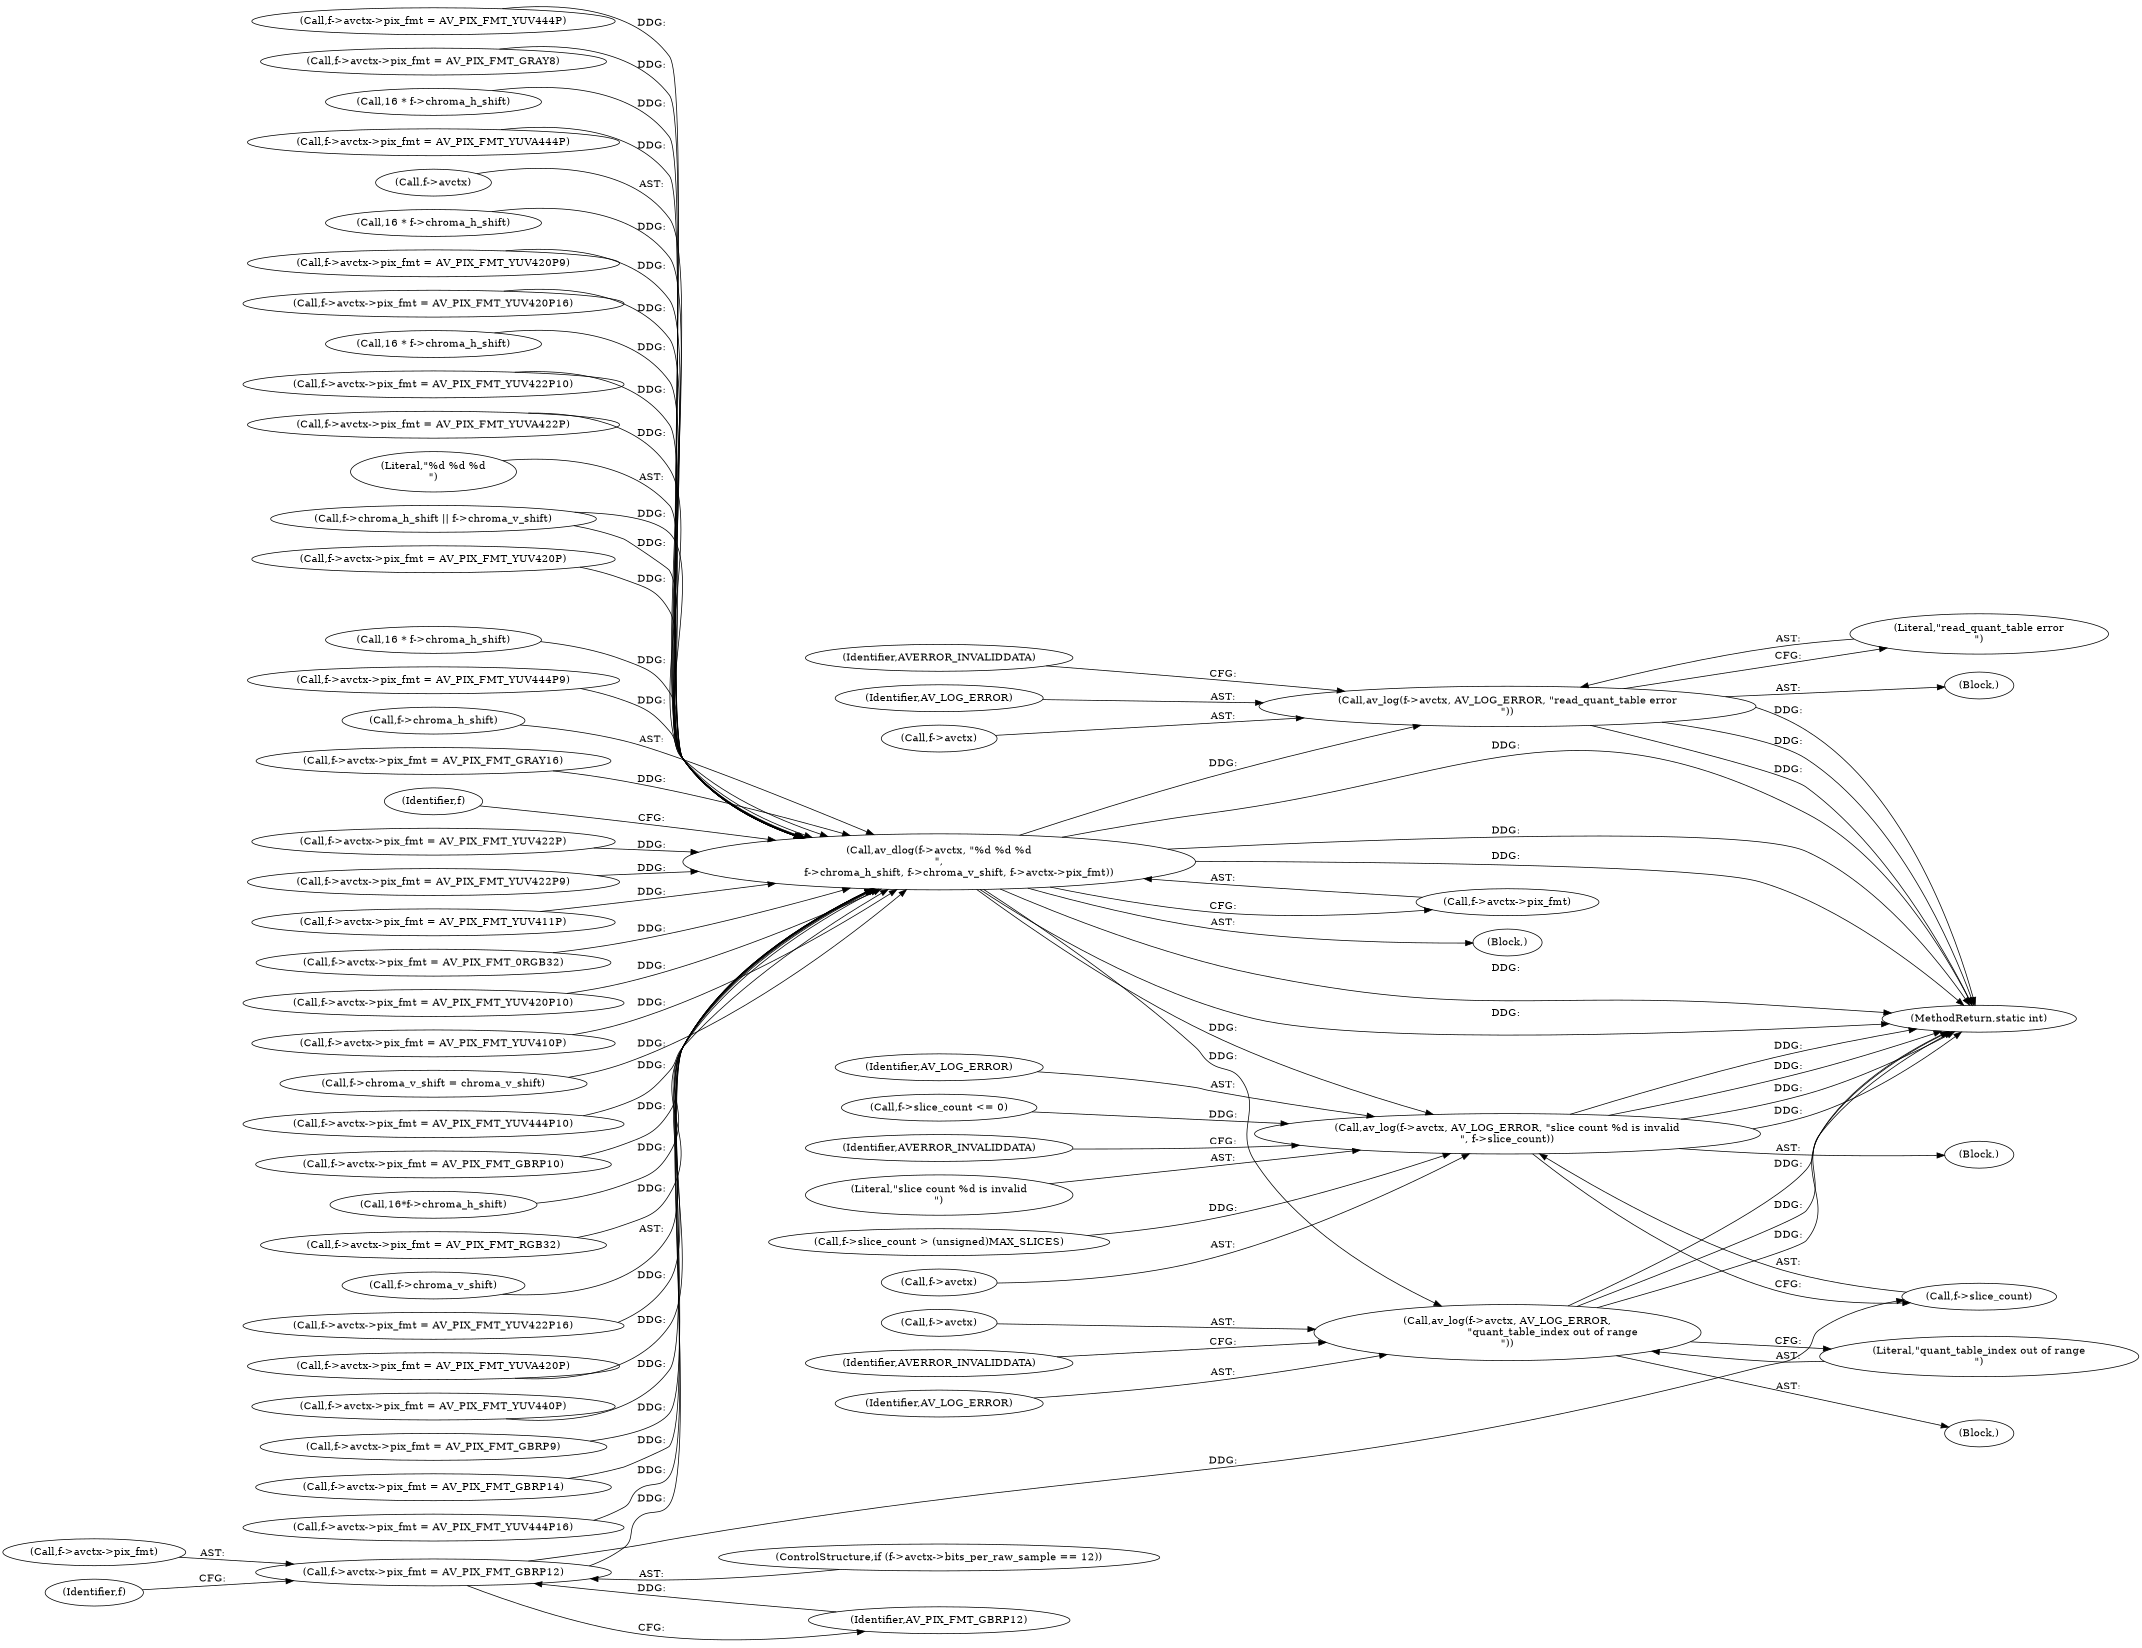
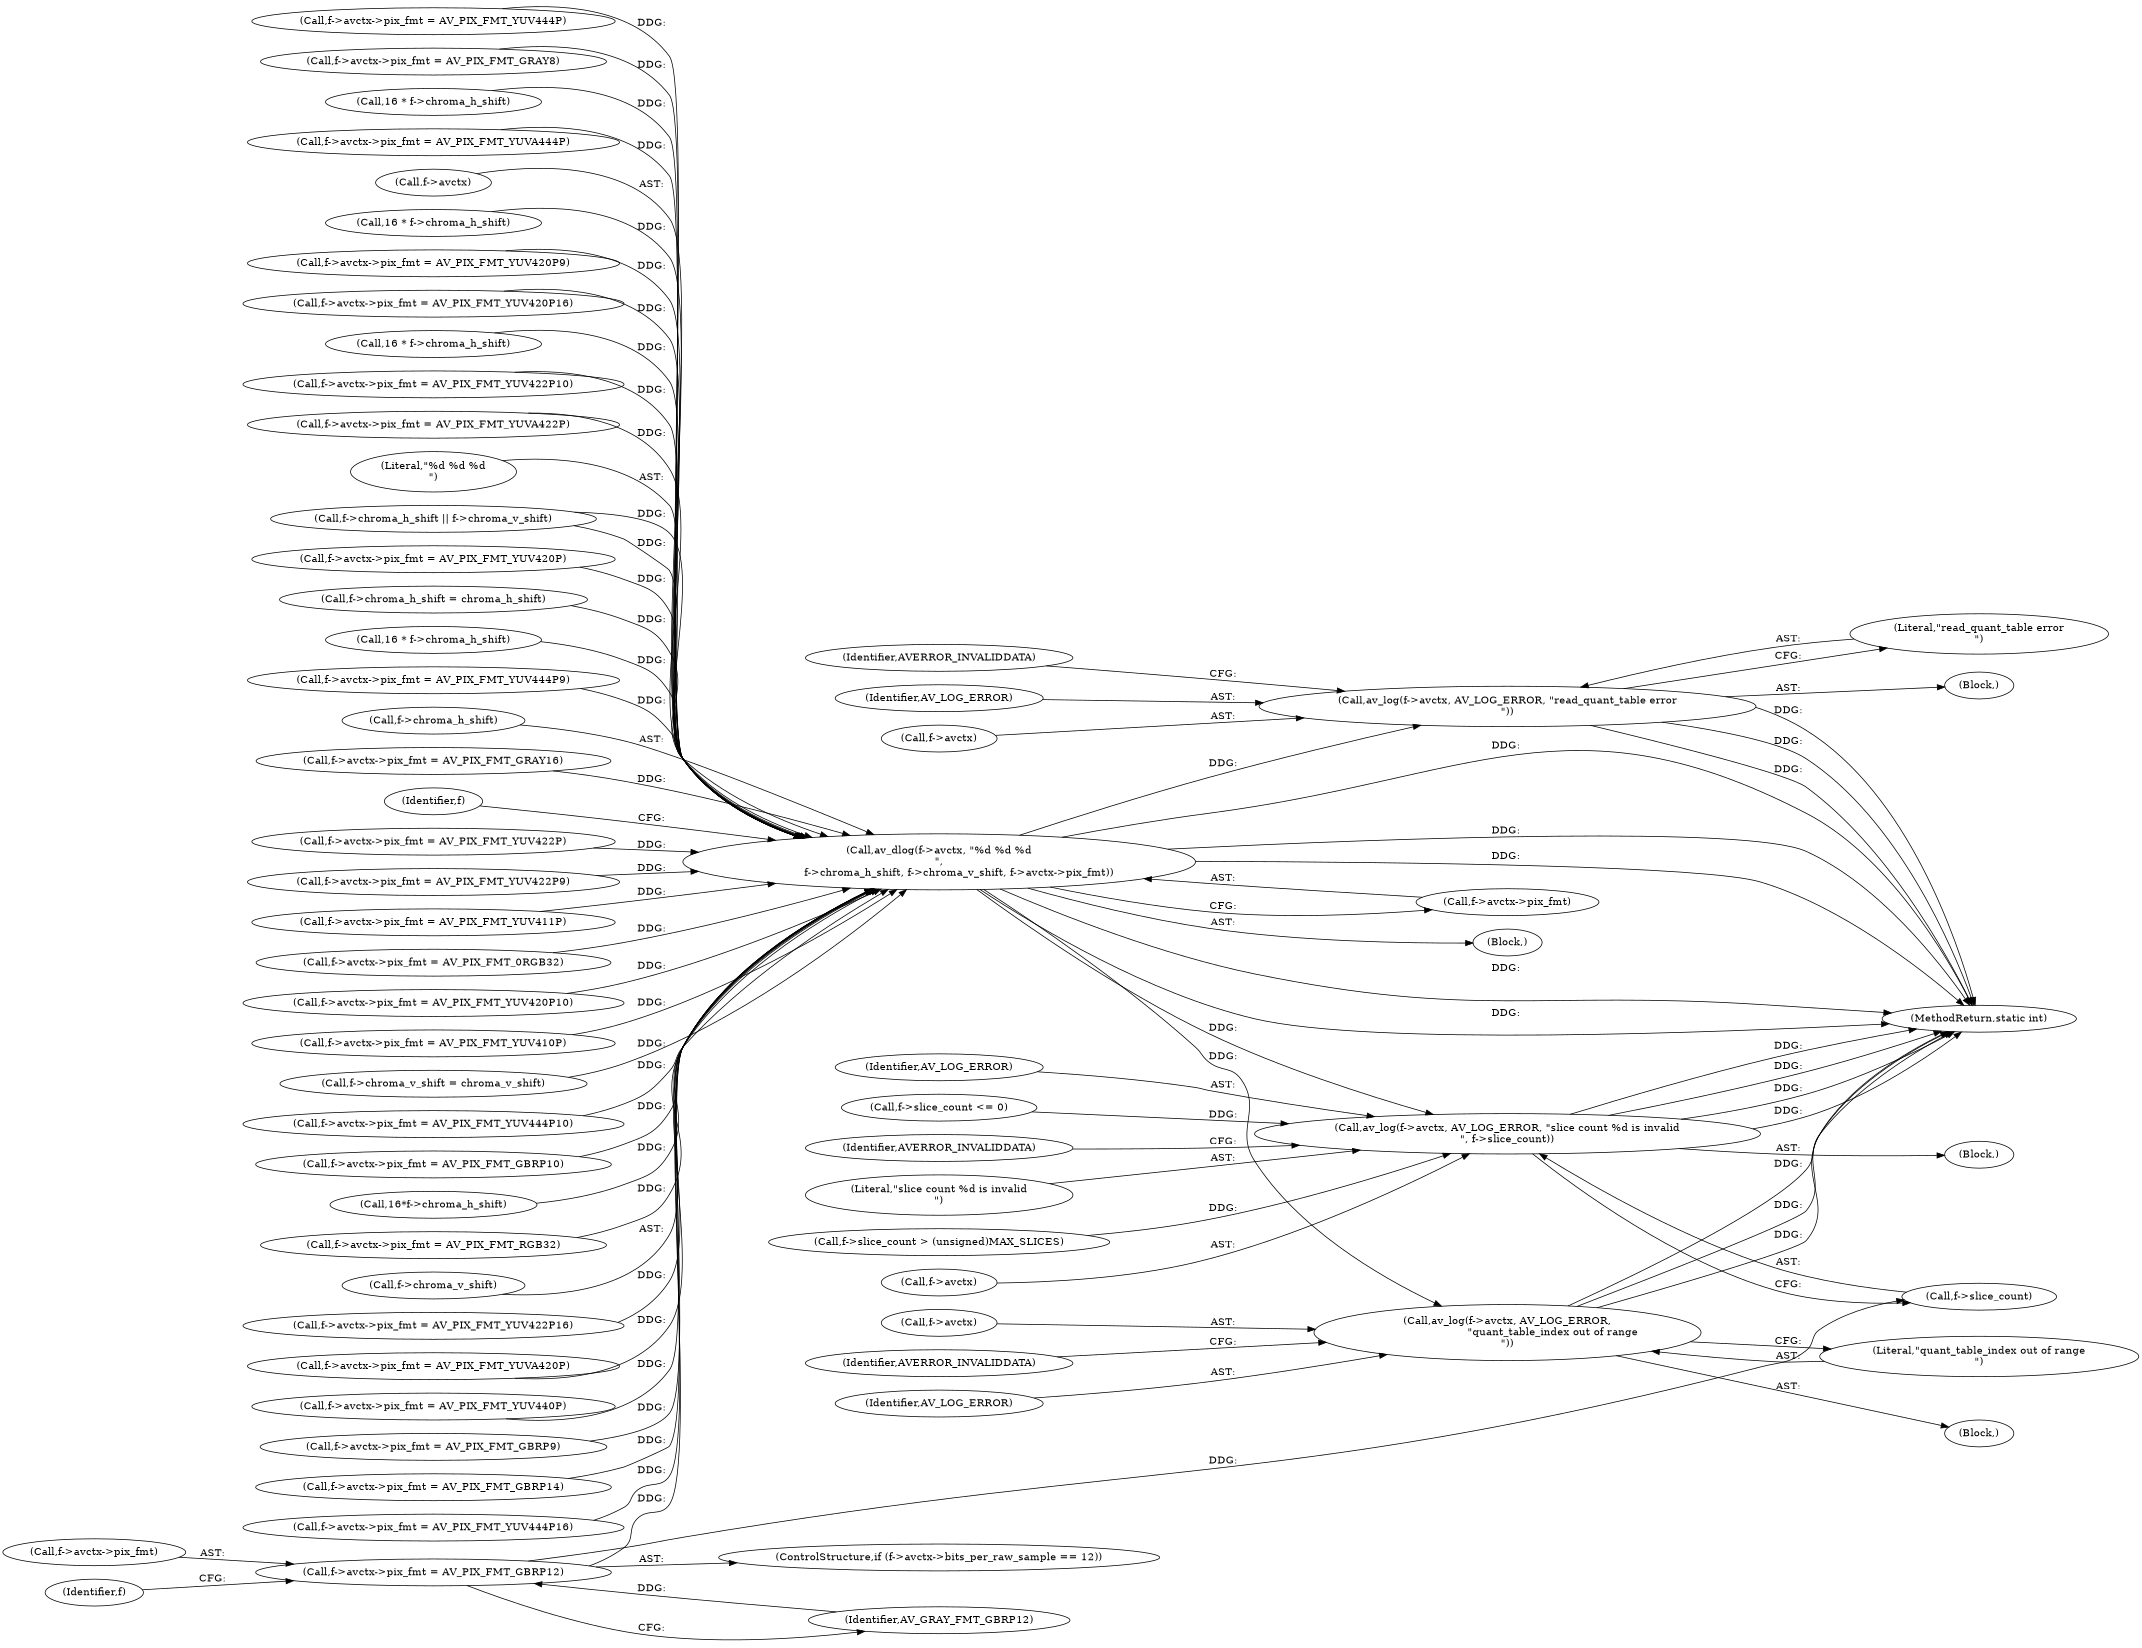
node "(Call,f->chroma_h_shift = chroma_h_shift)": added
edge "(ControlStructure,if (f->avctx->bits_per_raw_sample == 12))" -> "(Call,f->avctx->pix_fmt = AV_PIX_FMT_GBRP12)": reversed
node "(Identifier,AV_PIX_FMT_GBRP12)": label "(Identifier,AV_PIX_FMT_GBRP12)" -> "(Identifier,AV_GRAY_FMT_GBRP12)"
